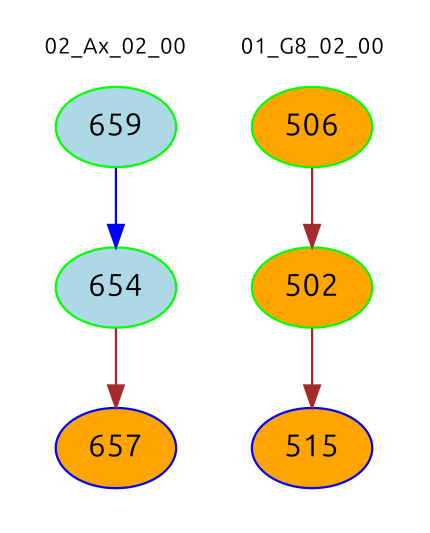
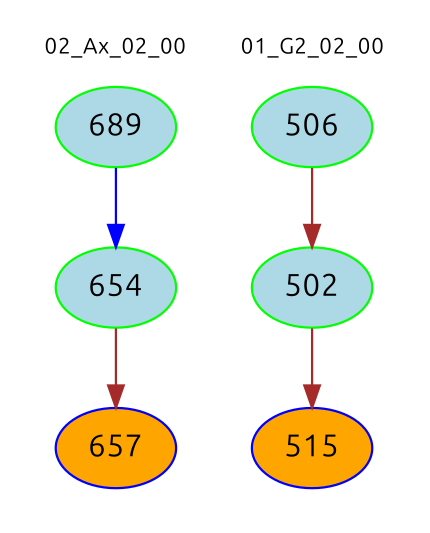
cluster "01_G8_02_00": label "01_G8_02_00" -> "01_G2_02_00"
node "659": label "659" -> "689"
node "506": fillcolor orange -> lightblue
node "502": fillcolor orange -> lightblue
